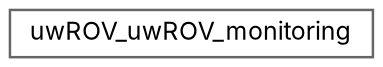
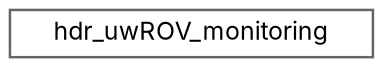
node "uwROV_uwROV_monitoring": label "uwROV_uwROV_monitoring" -> "hdr_uwROV_monitoring"
